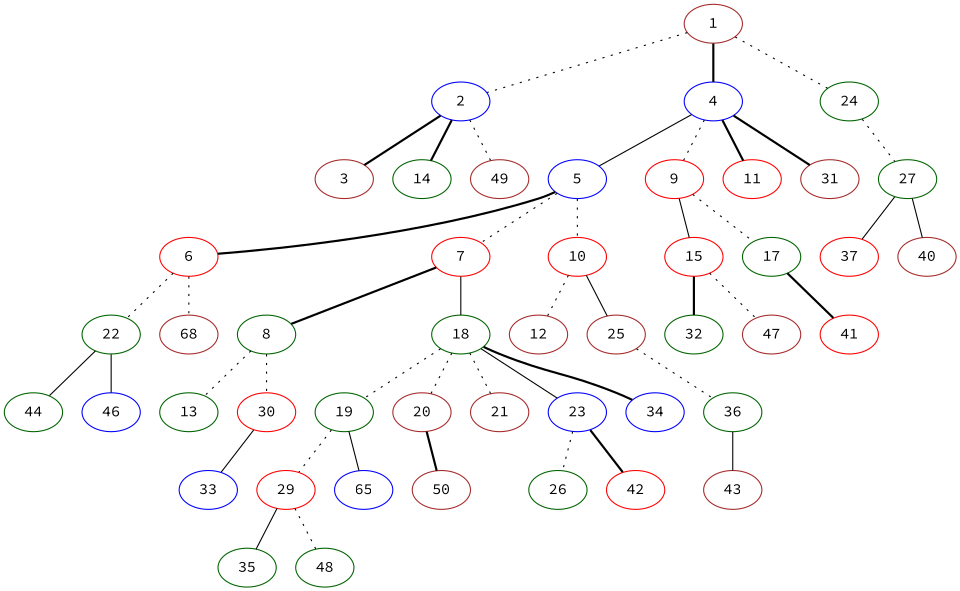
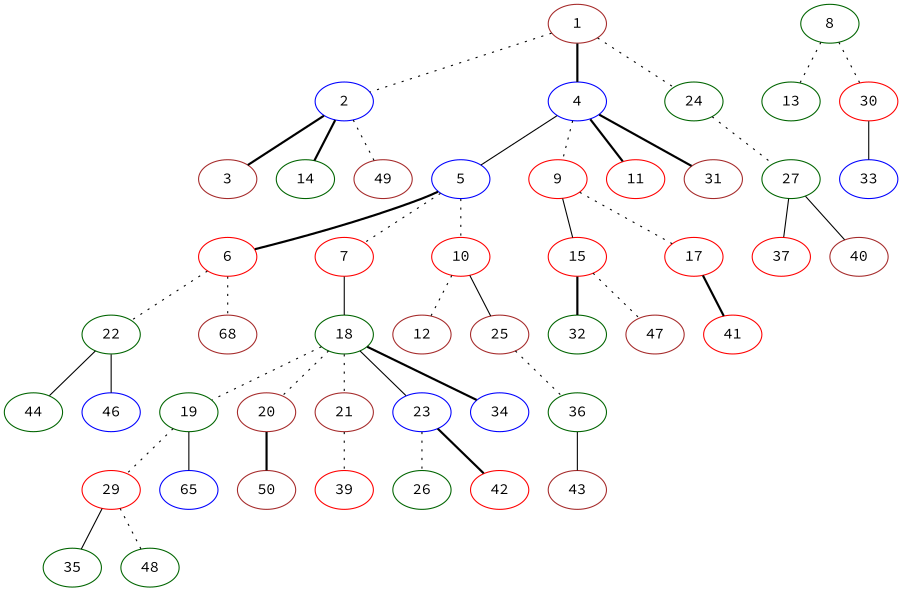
node "17": color darkgreen -> red
edge "7" -- "8": removed
node "39": added
